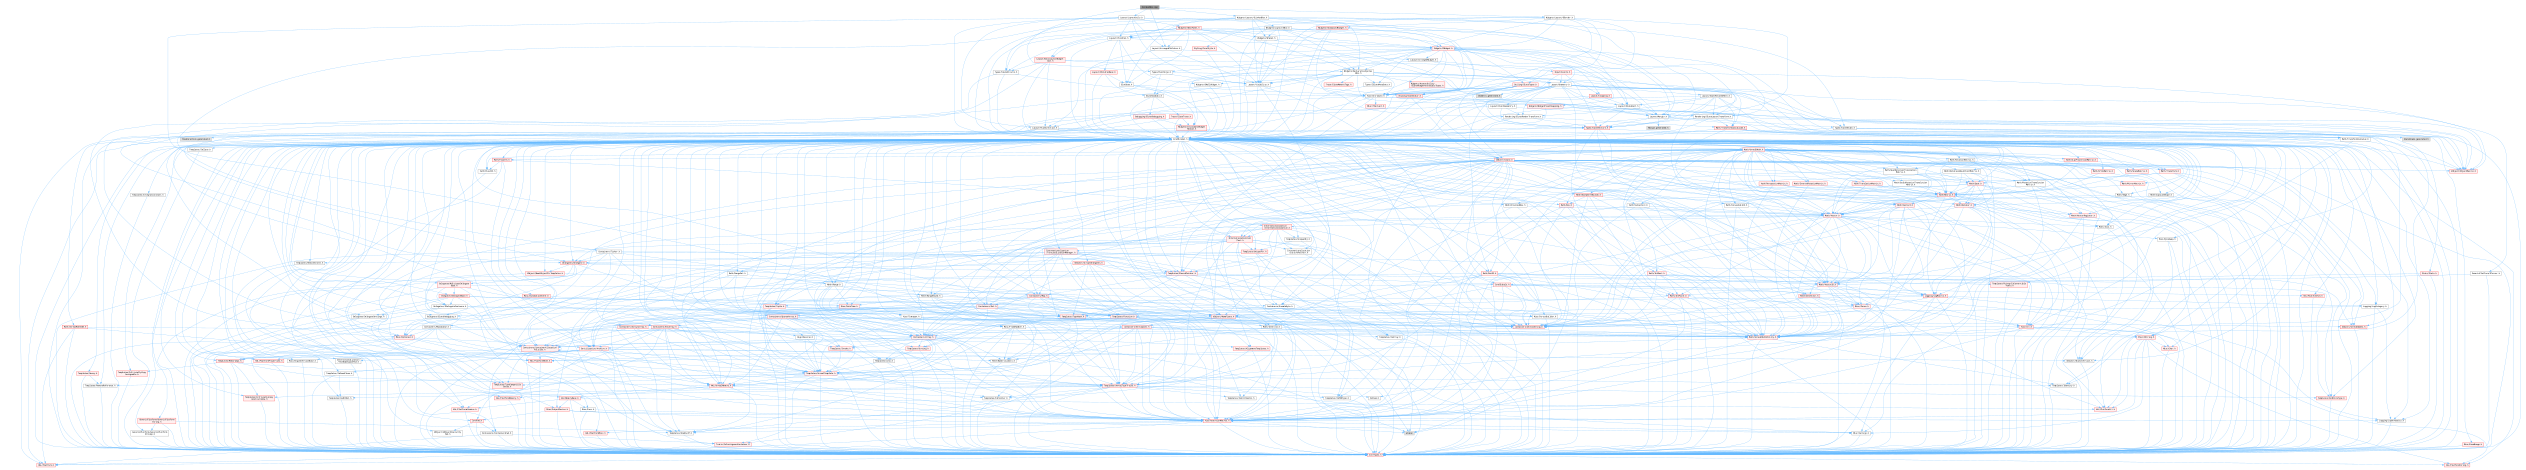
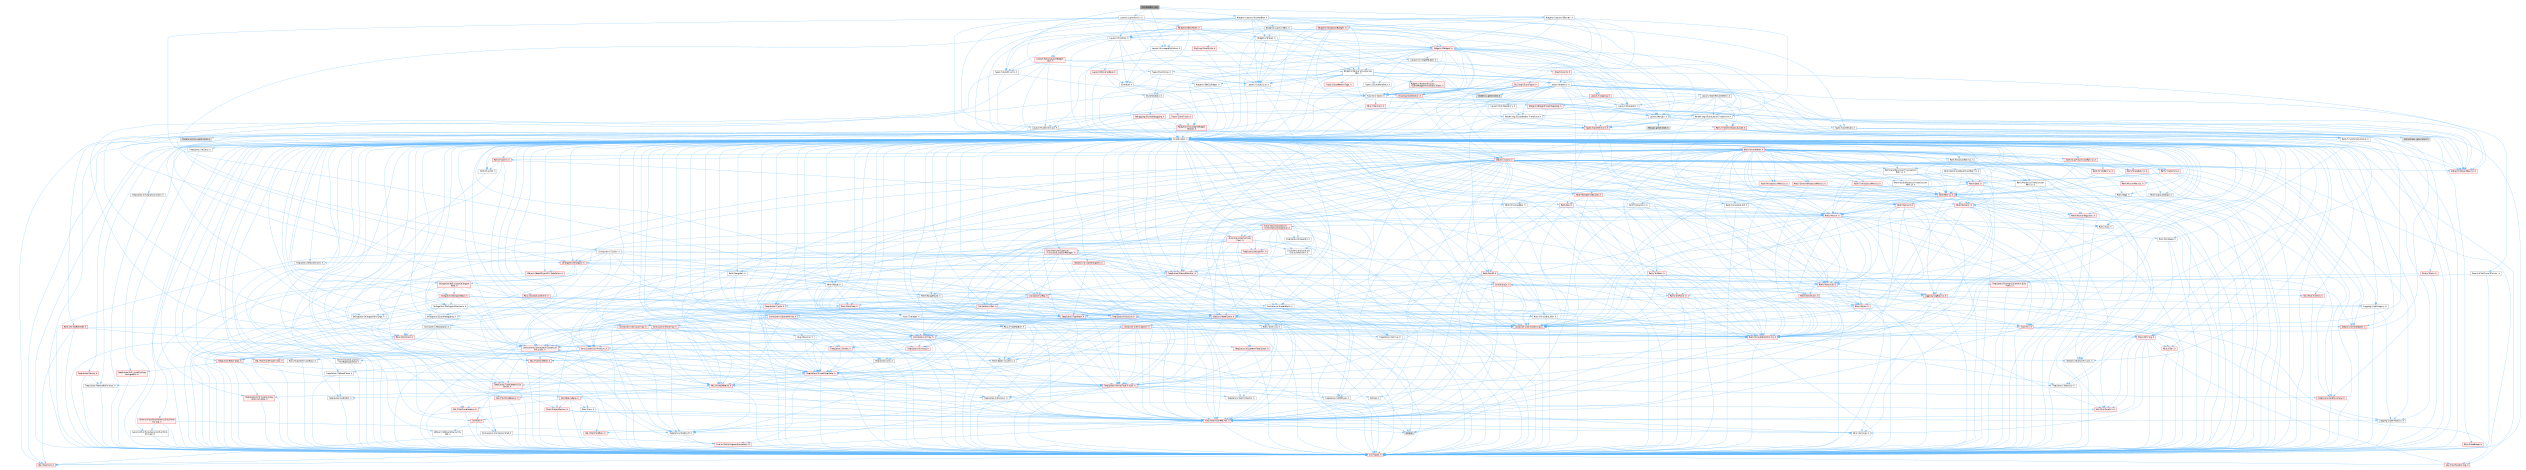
edge "Widgets/SBoxPanel.h" -> "Styling/SlateTypes.h": now "Widgets/SBoxPanel.h" -> "Layout/Margin.h"
edge "CoreTypes.h" -> "HAL/PlatformString.h": reversed
